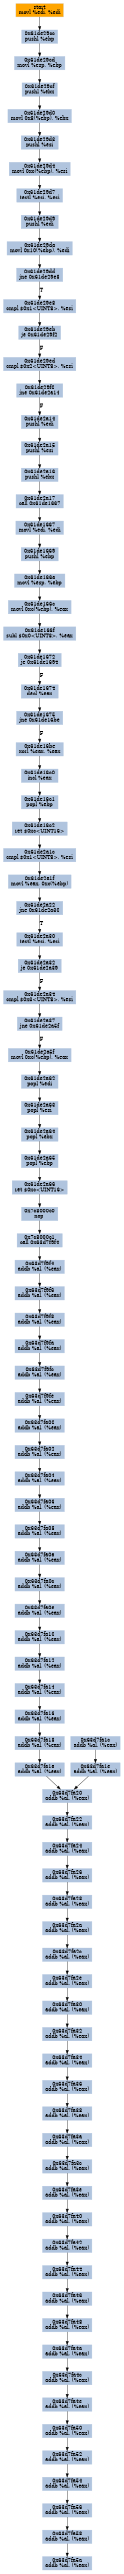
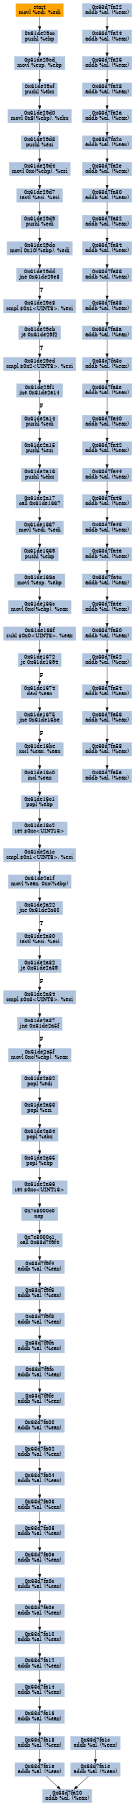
edge "0x61de29eb je 0x61de29f2" -> "0x61de29ed cmpl $0x2<UINT8>, %esi": label "F" -> "T"
node "0x61de29f0 jne 0x61de2a14": label "0x61de29f0 jne 0x61de2a14" -> "0x61de29f1 jne 0x61de2a14"
edge "0x63d7fa20 addb %al, (%eax)" -> "0x63d7fa22 addb %al, (%eax)": removed
